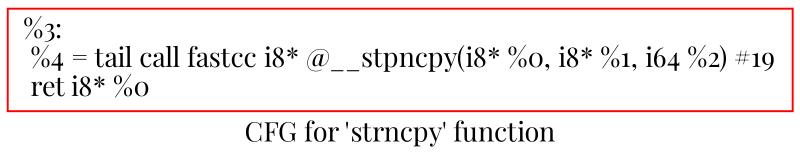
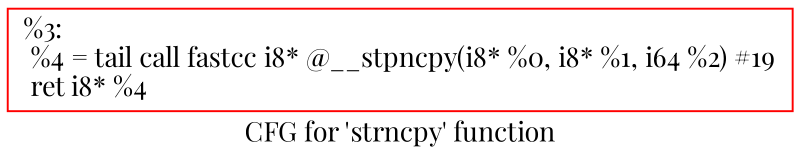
node "%3:": text "ret i8* %0" -> "ret i8* %4"
